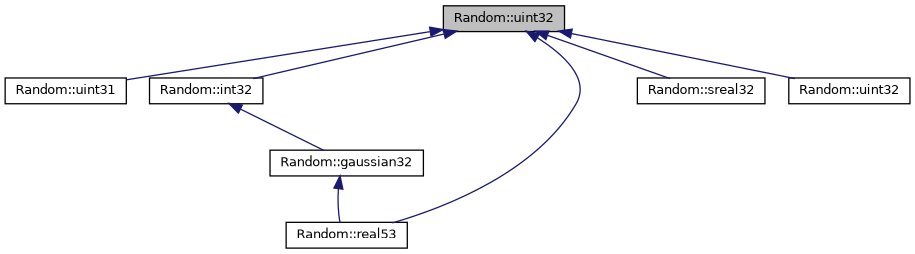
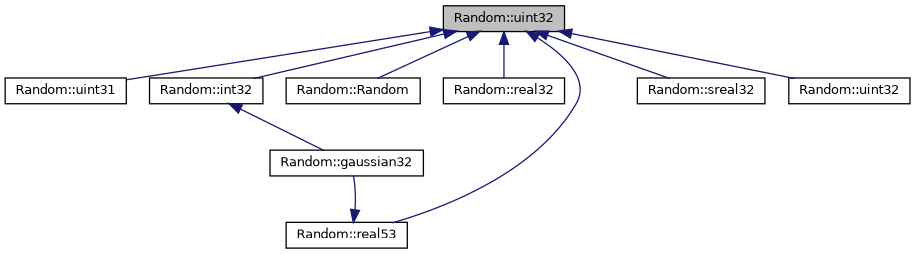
node "Random::Random": added
node "Random::real32": added
edge "Random::real53" -> "Random::gaussian32": reversed
